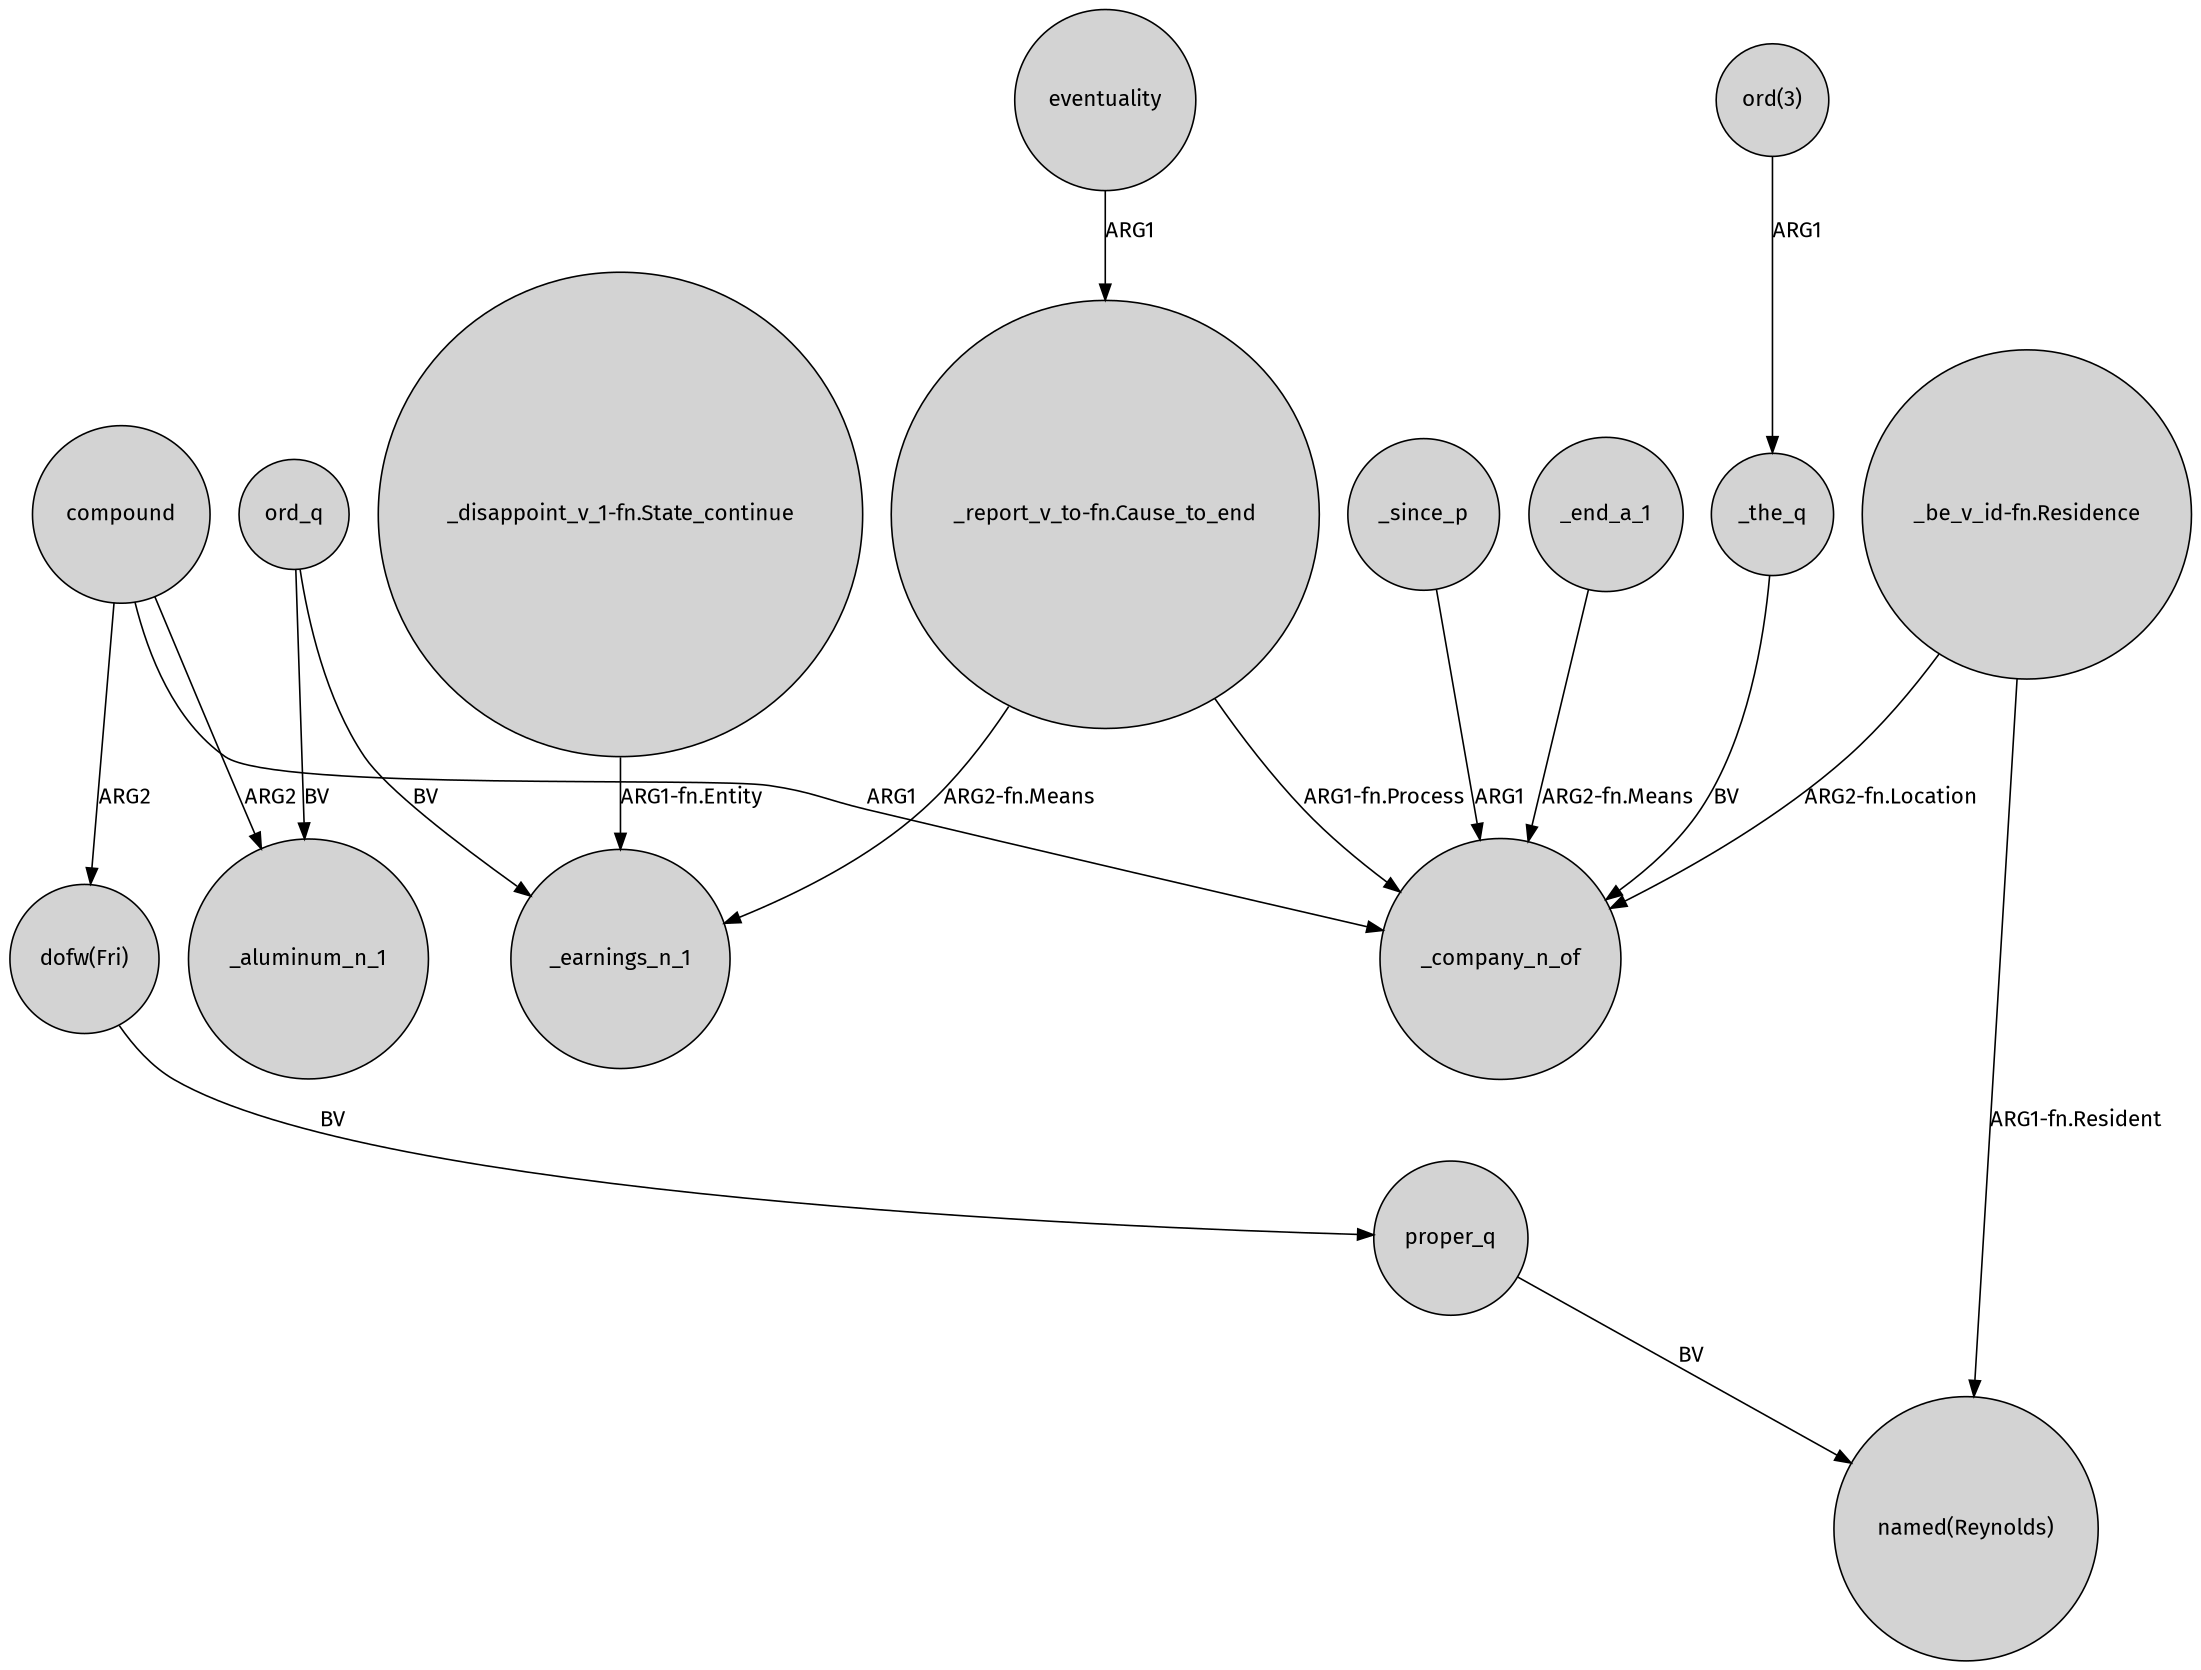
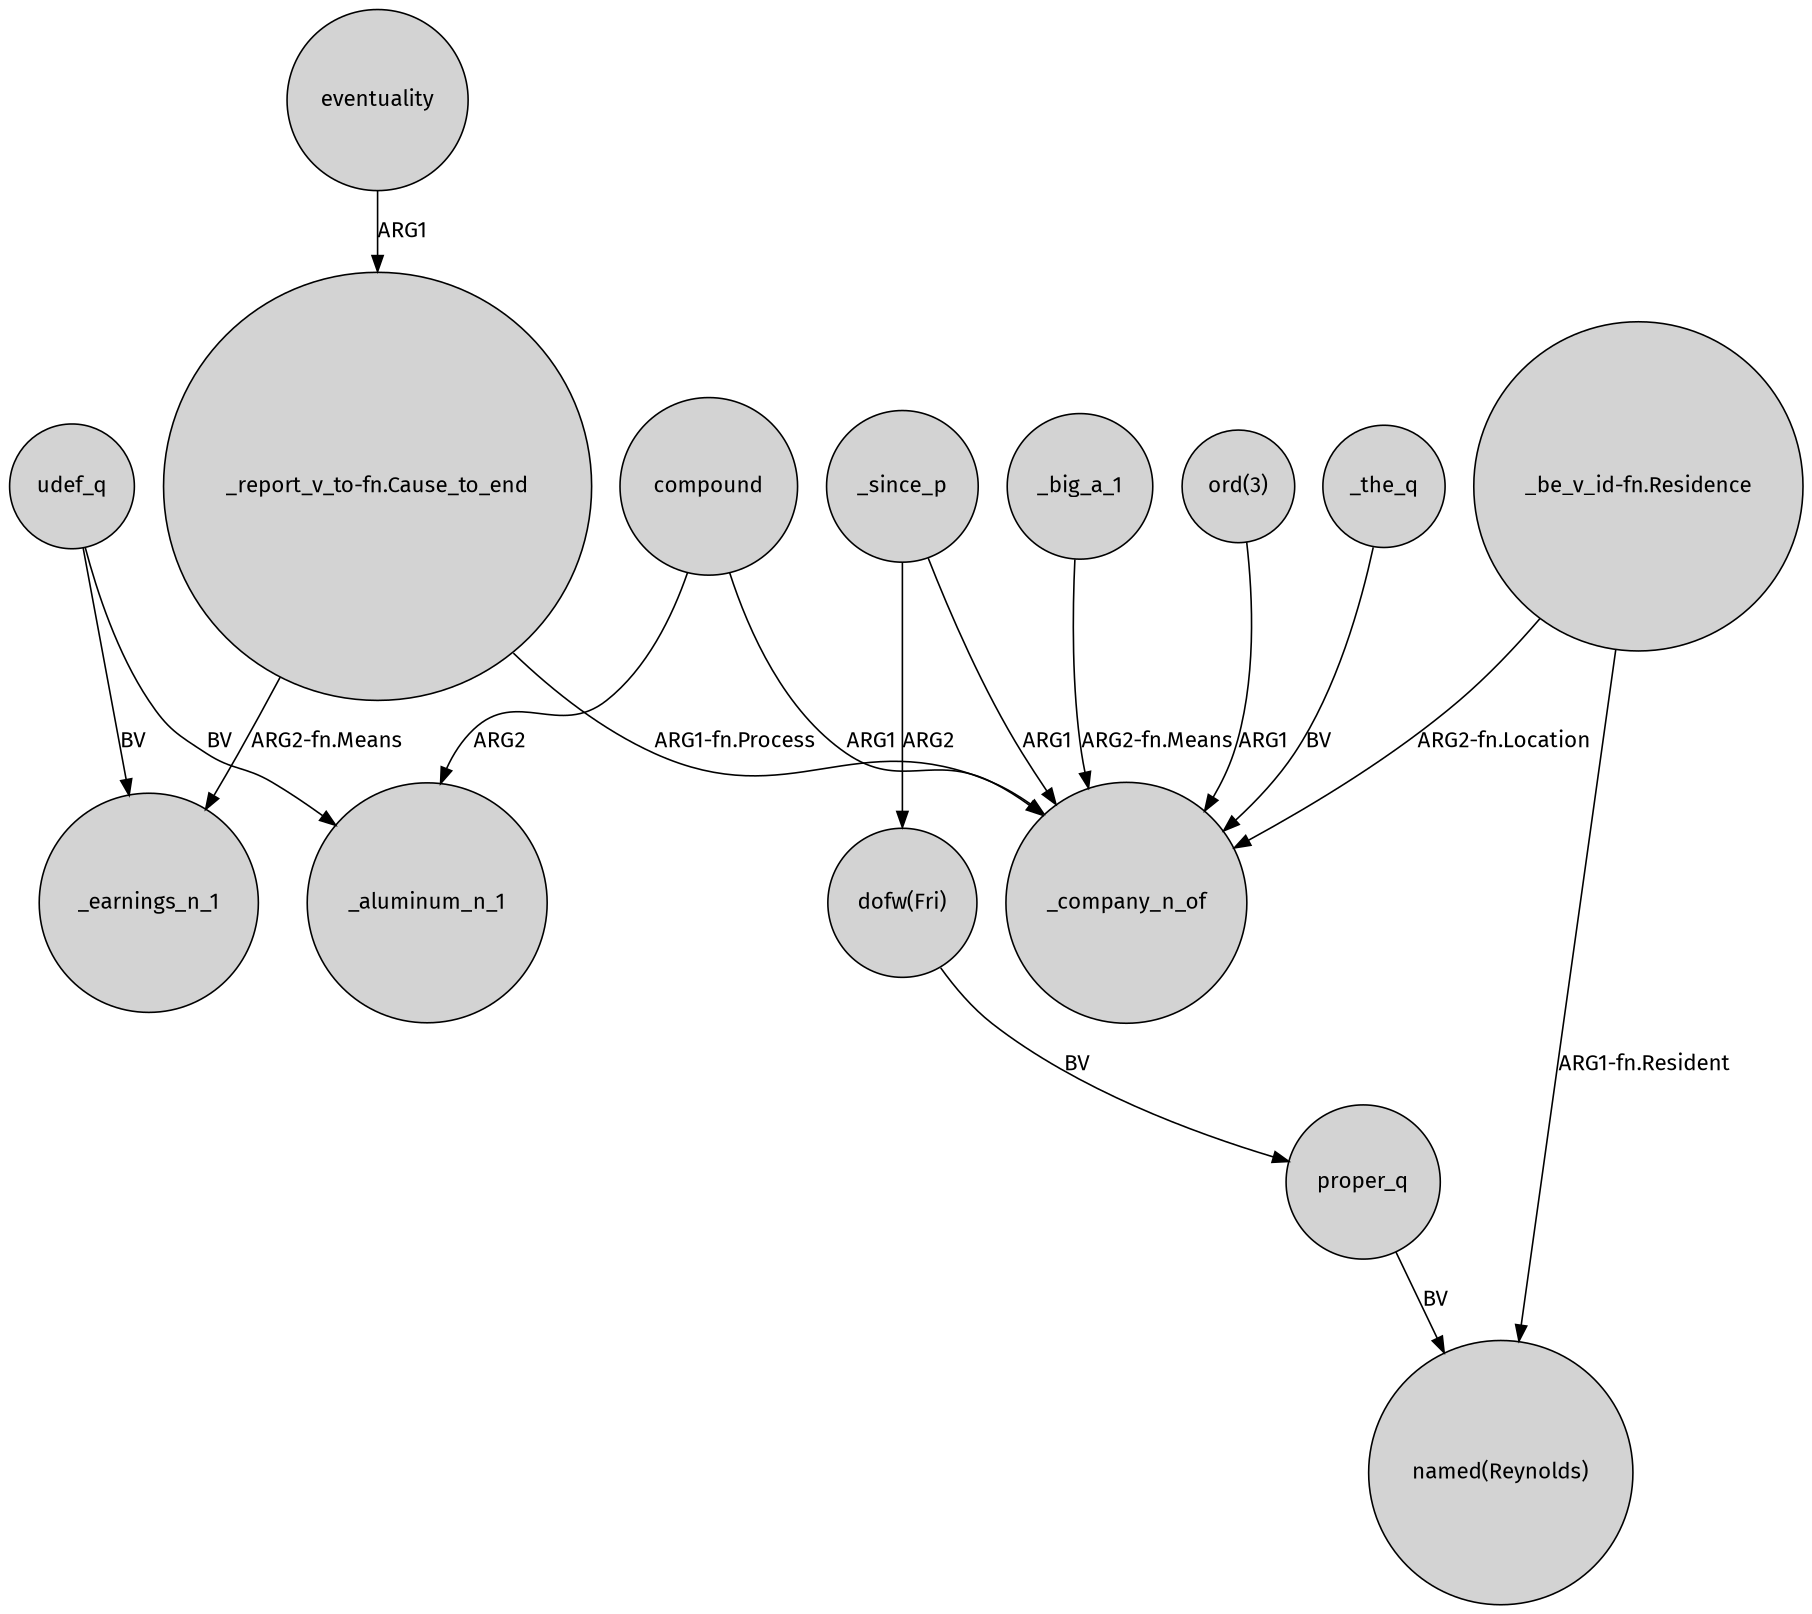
edge "ord(3)" -> "_the_q": now "ord(3)" -> "_company_n_of"
node "ord_q": label "ord_q" -> "udef_q"
node "_disappoint_v_1-fn.State_continue": removed
node "_end_a_1": label "_end_a_1" -> "_big_a_1"
edge "compound" -> "dofw(Fri)": now "_since_p" -> "dofw(Fri)"
